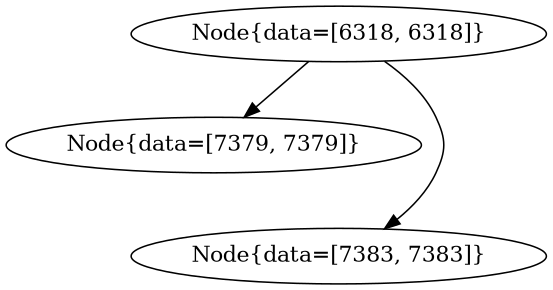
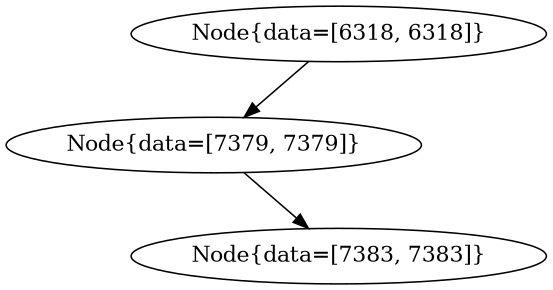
edge "Node{data=[6318, 6318]}" -> "Node{data=[7383, 7383]}": now "Node{data=[7379, 7379]}" -> "Node{data=[7383, 7383]}"
